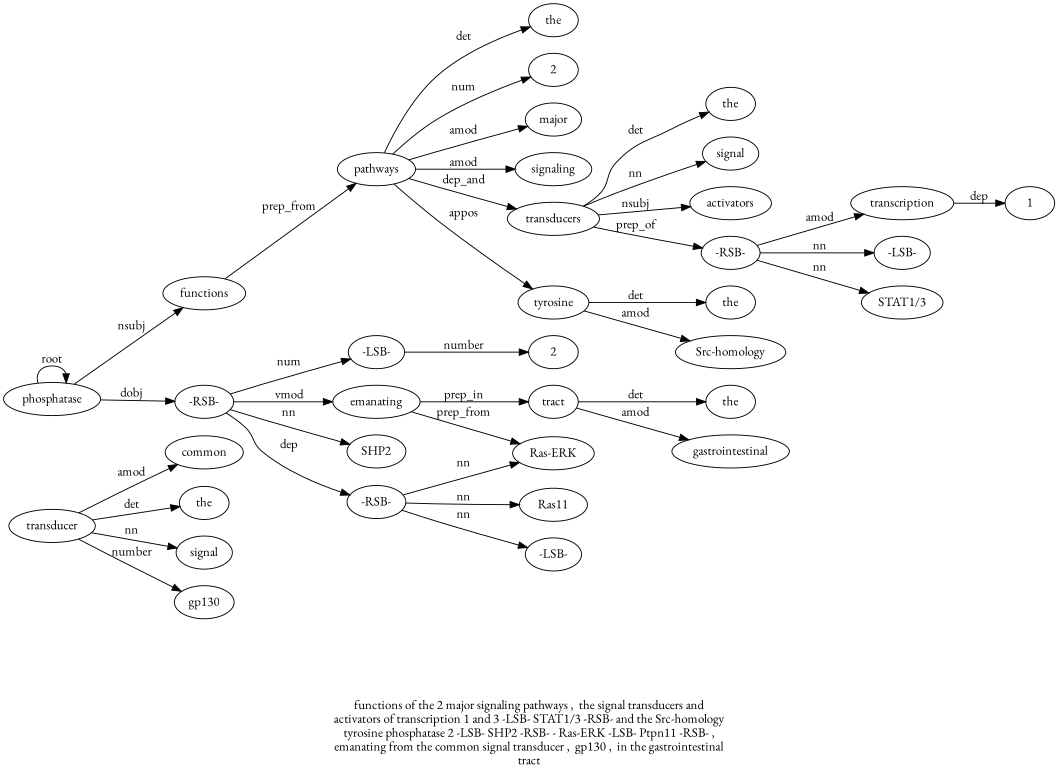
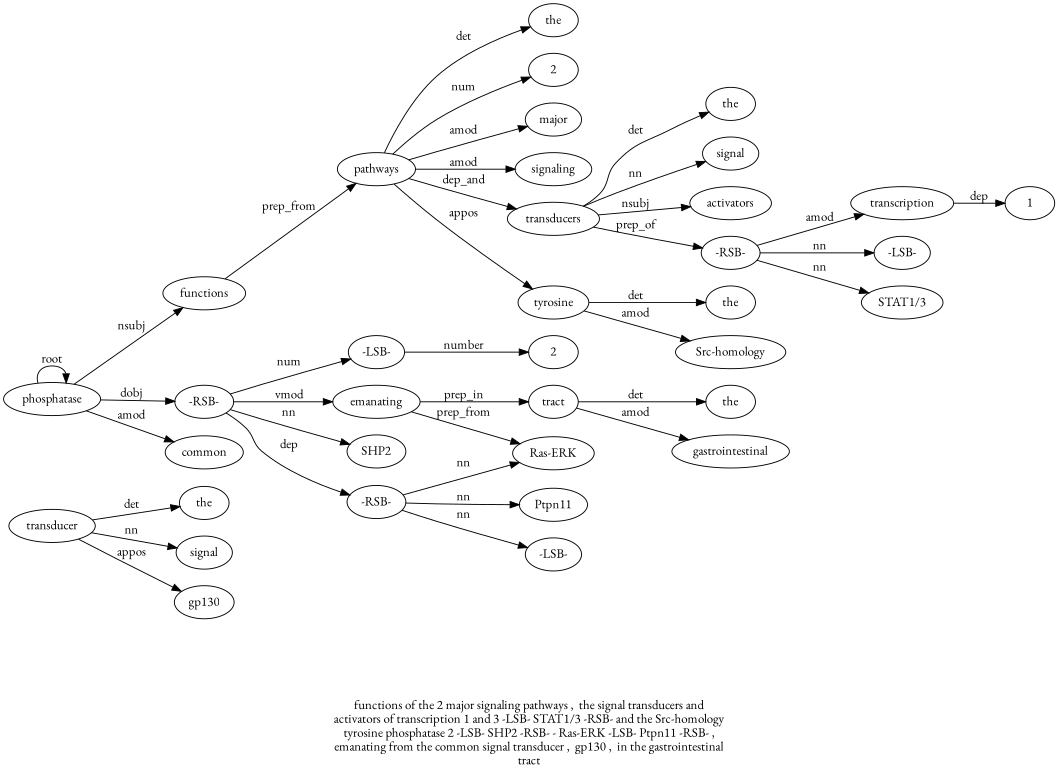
edge "transducer" -> "common": now "phosphatase" -> "common"
node "Ras11": label "Ras11" -> "Ptpn11"
edge "transducer" -> "gp130": label "number" -> "appos"
